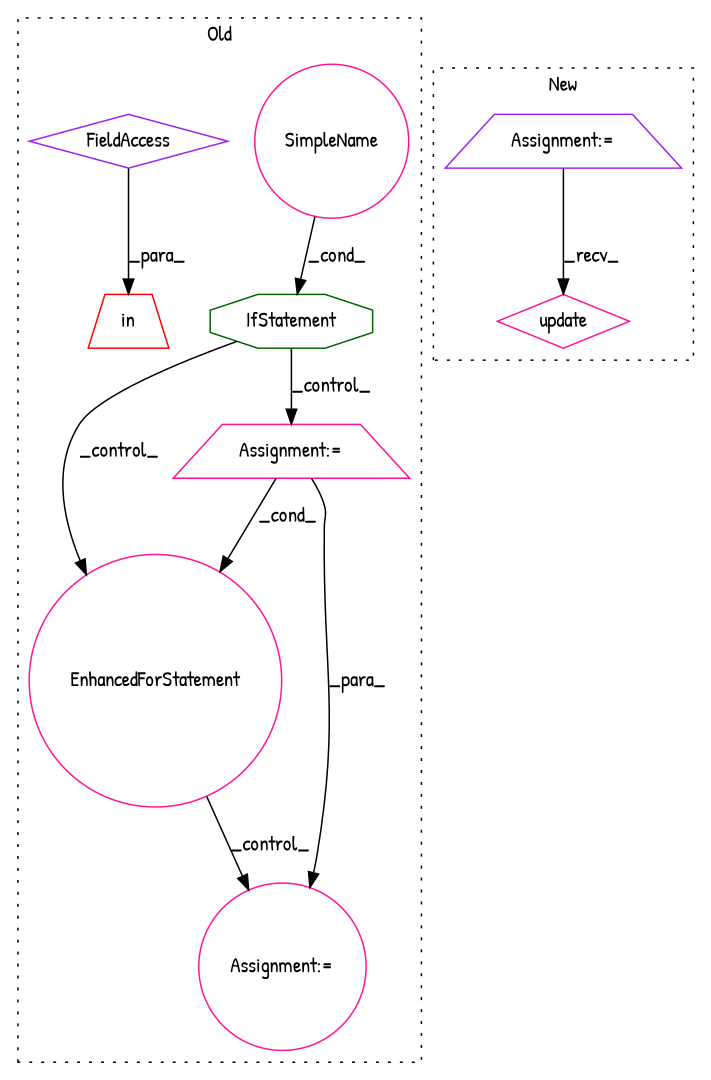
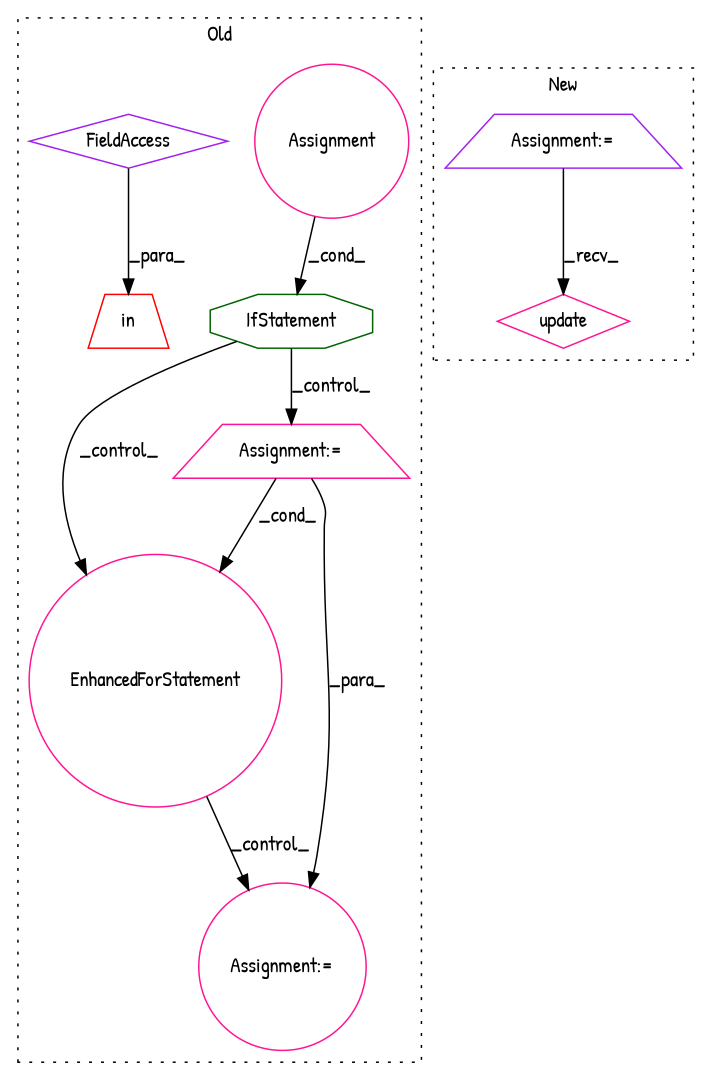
node "SimpleName": label "SimpleName" -> "Assignment"
